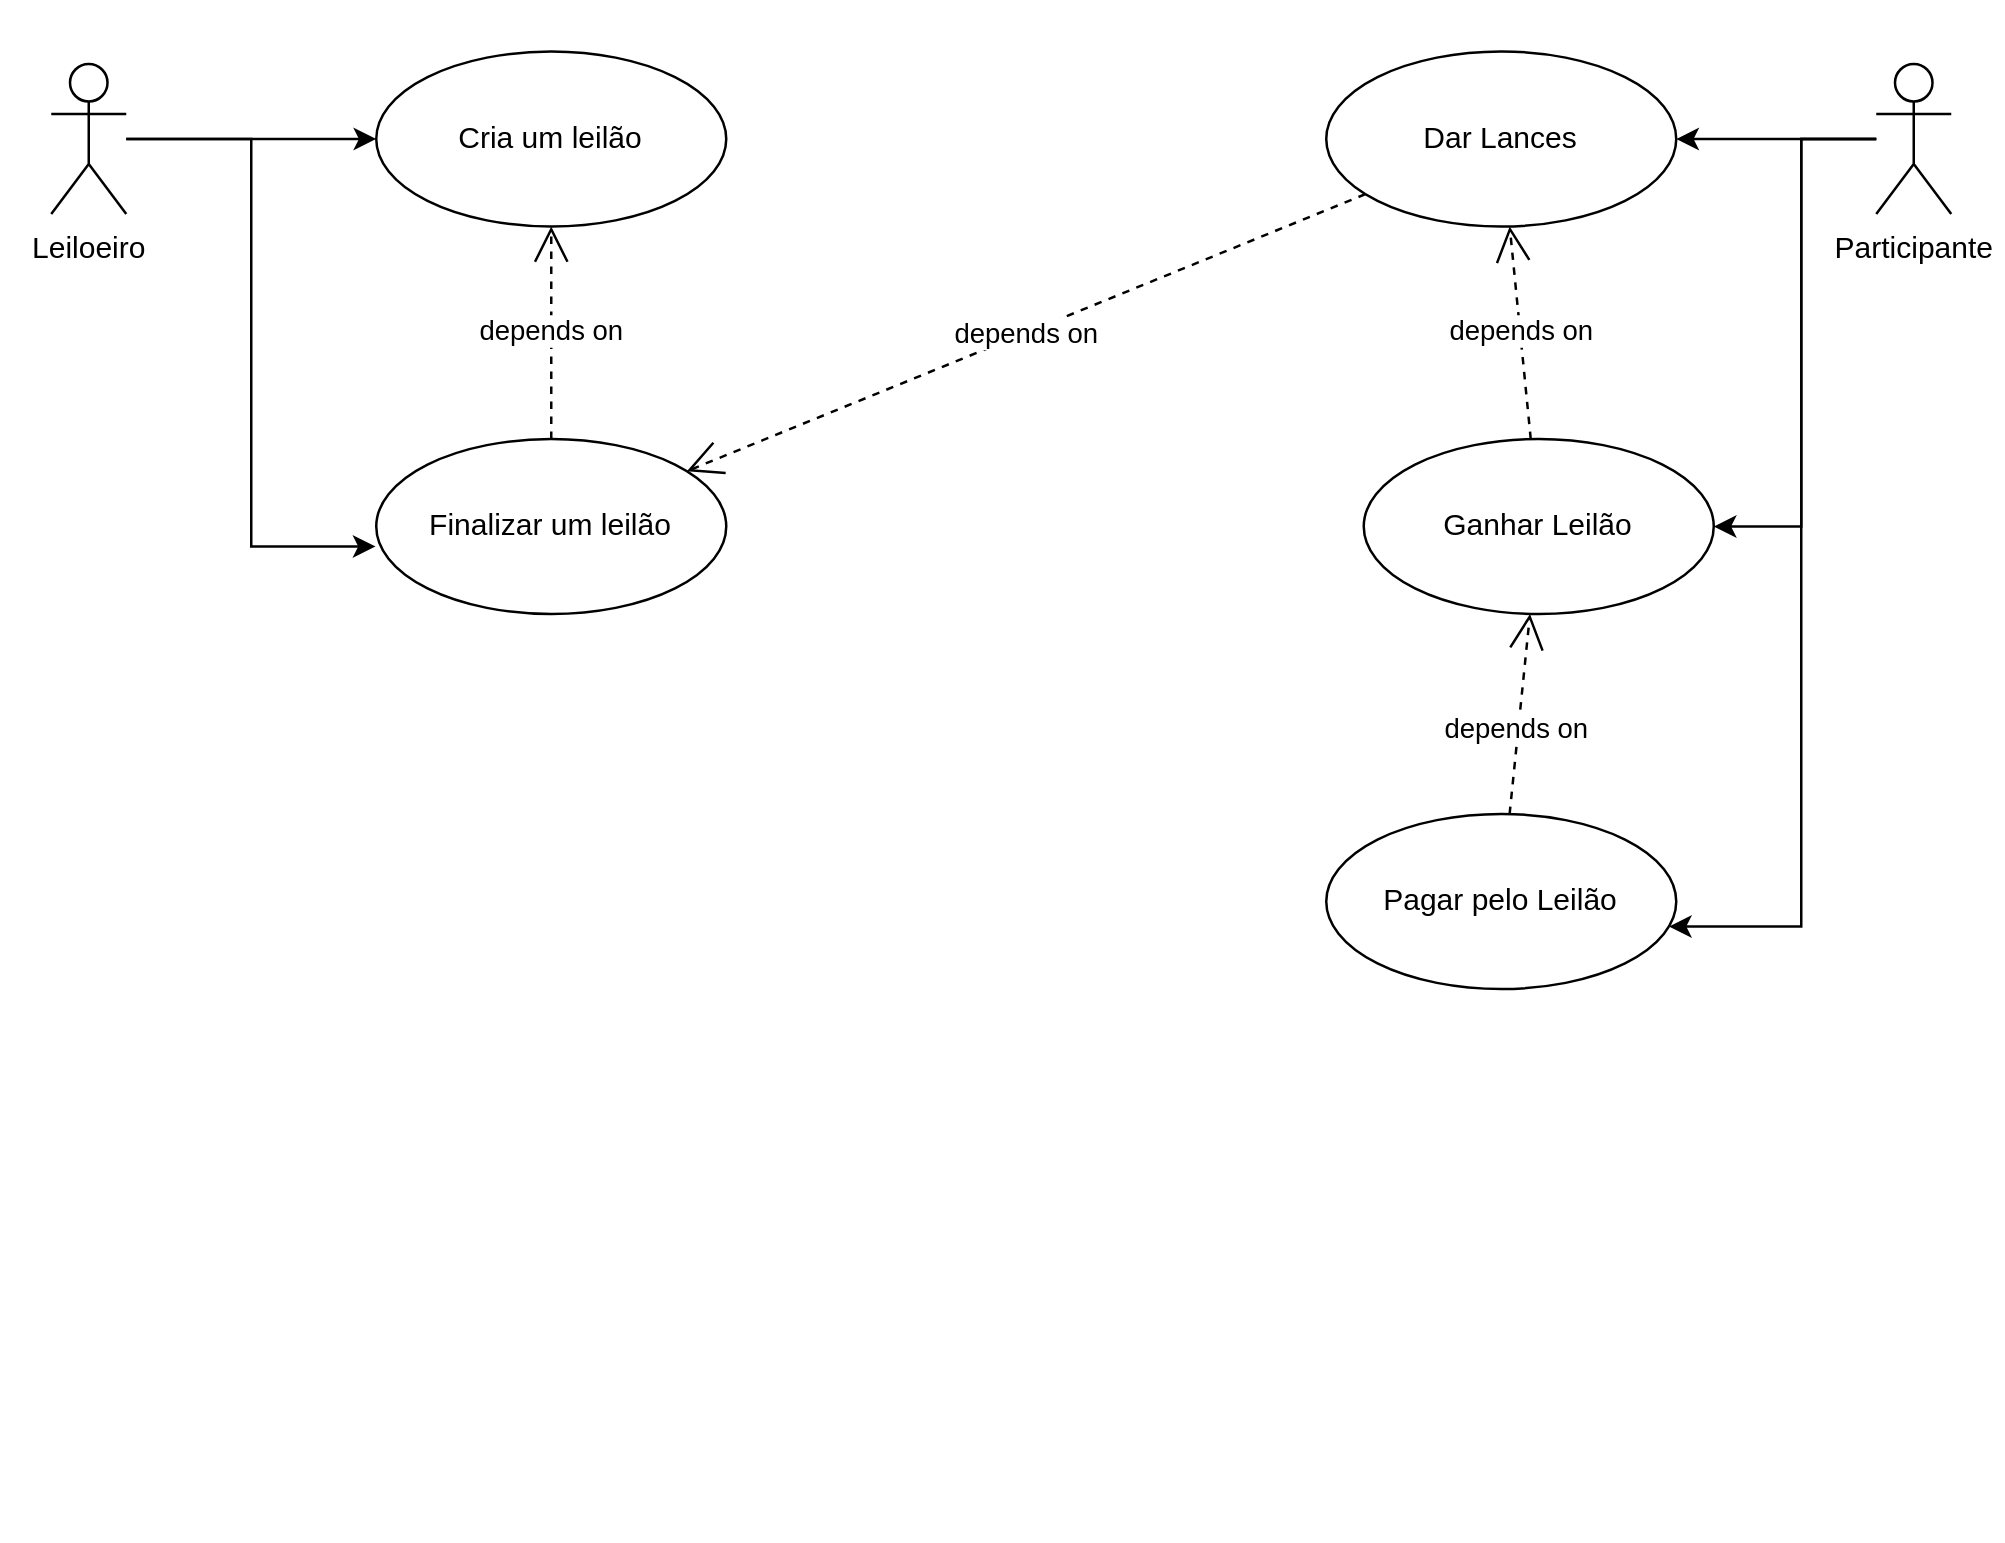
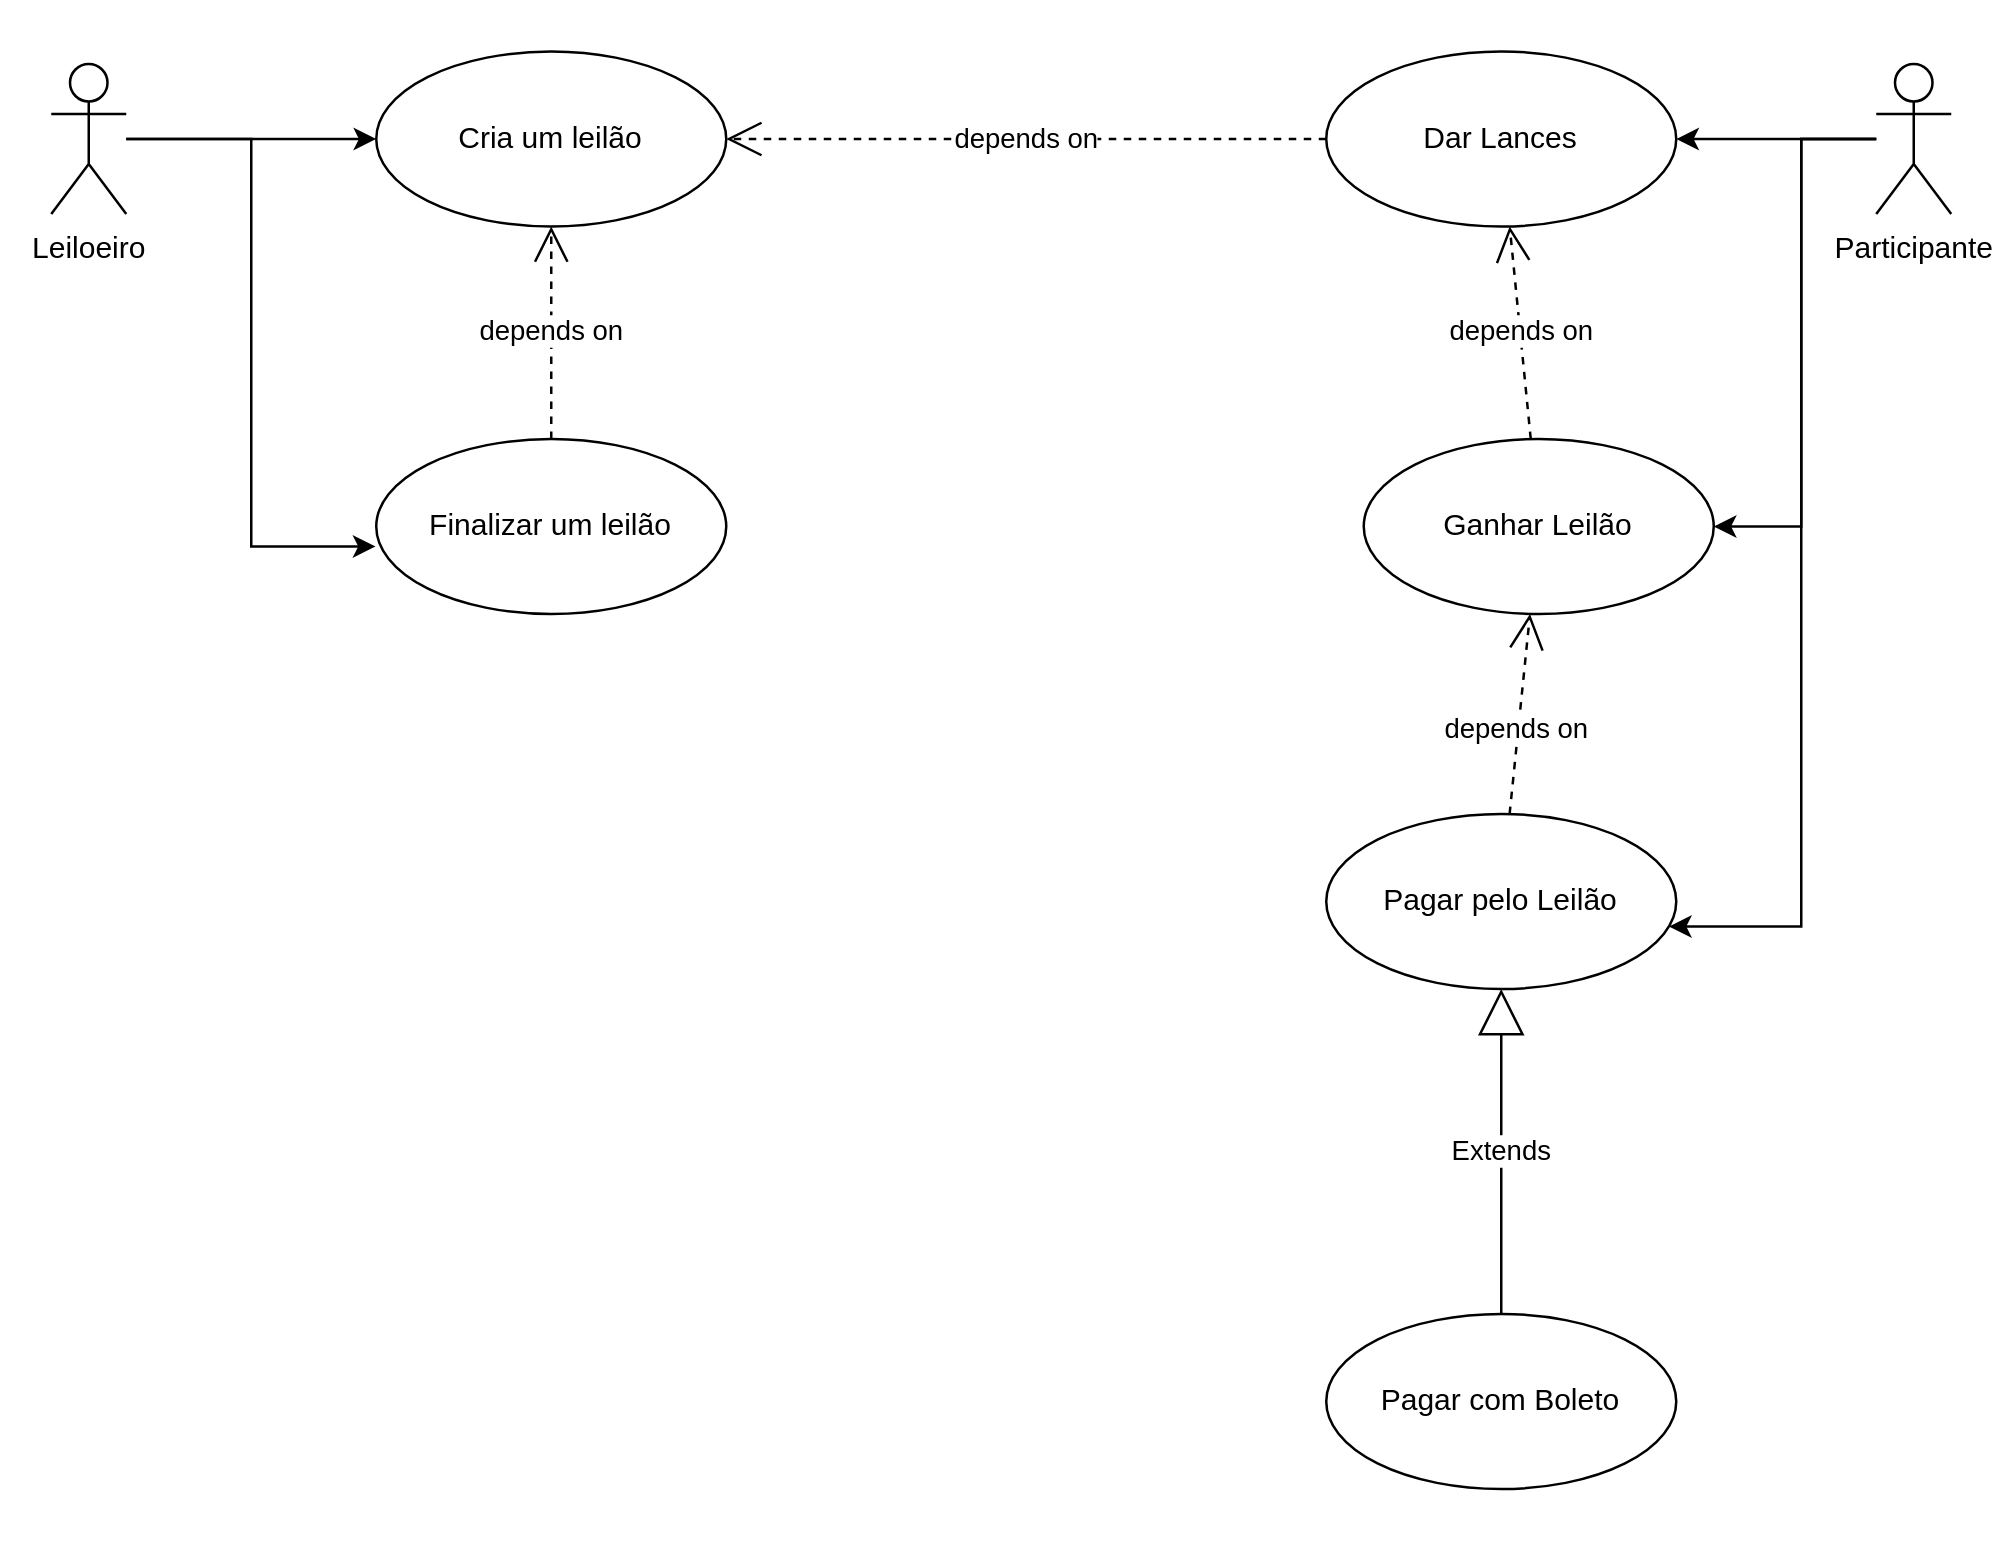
edge "Dar Lances" -> "Finalizar um leilão": now "Dar Lances" -> "Cria um leilão"
edge "Pagar com Boleto" -> "Pagar pelo Leilão": added, label "Extends"
node "Pagar com Boleto": added
